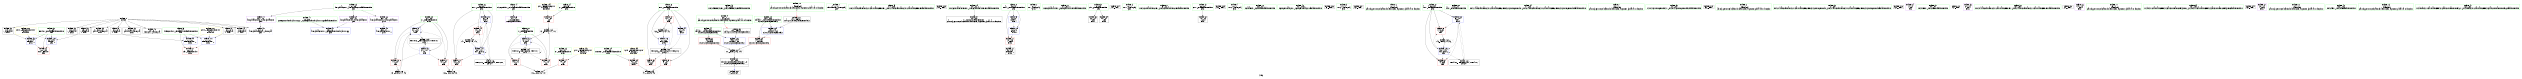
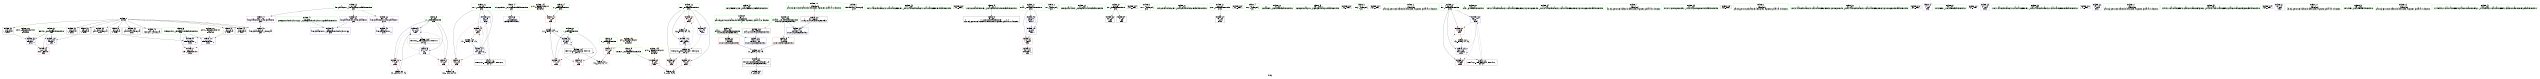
edge "NodeID: 72" -> "NodeID: 167": now "NodeID: 184" -> "NodeID: 167"
